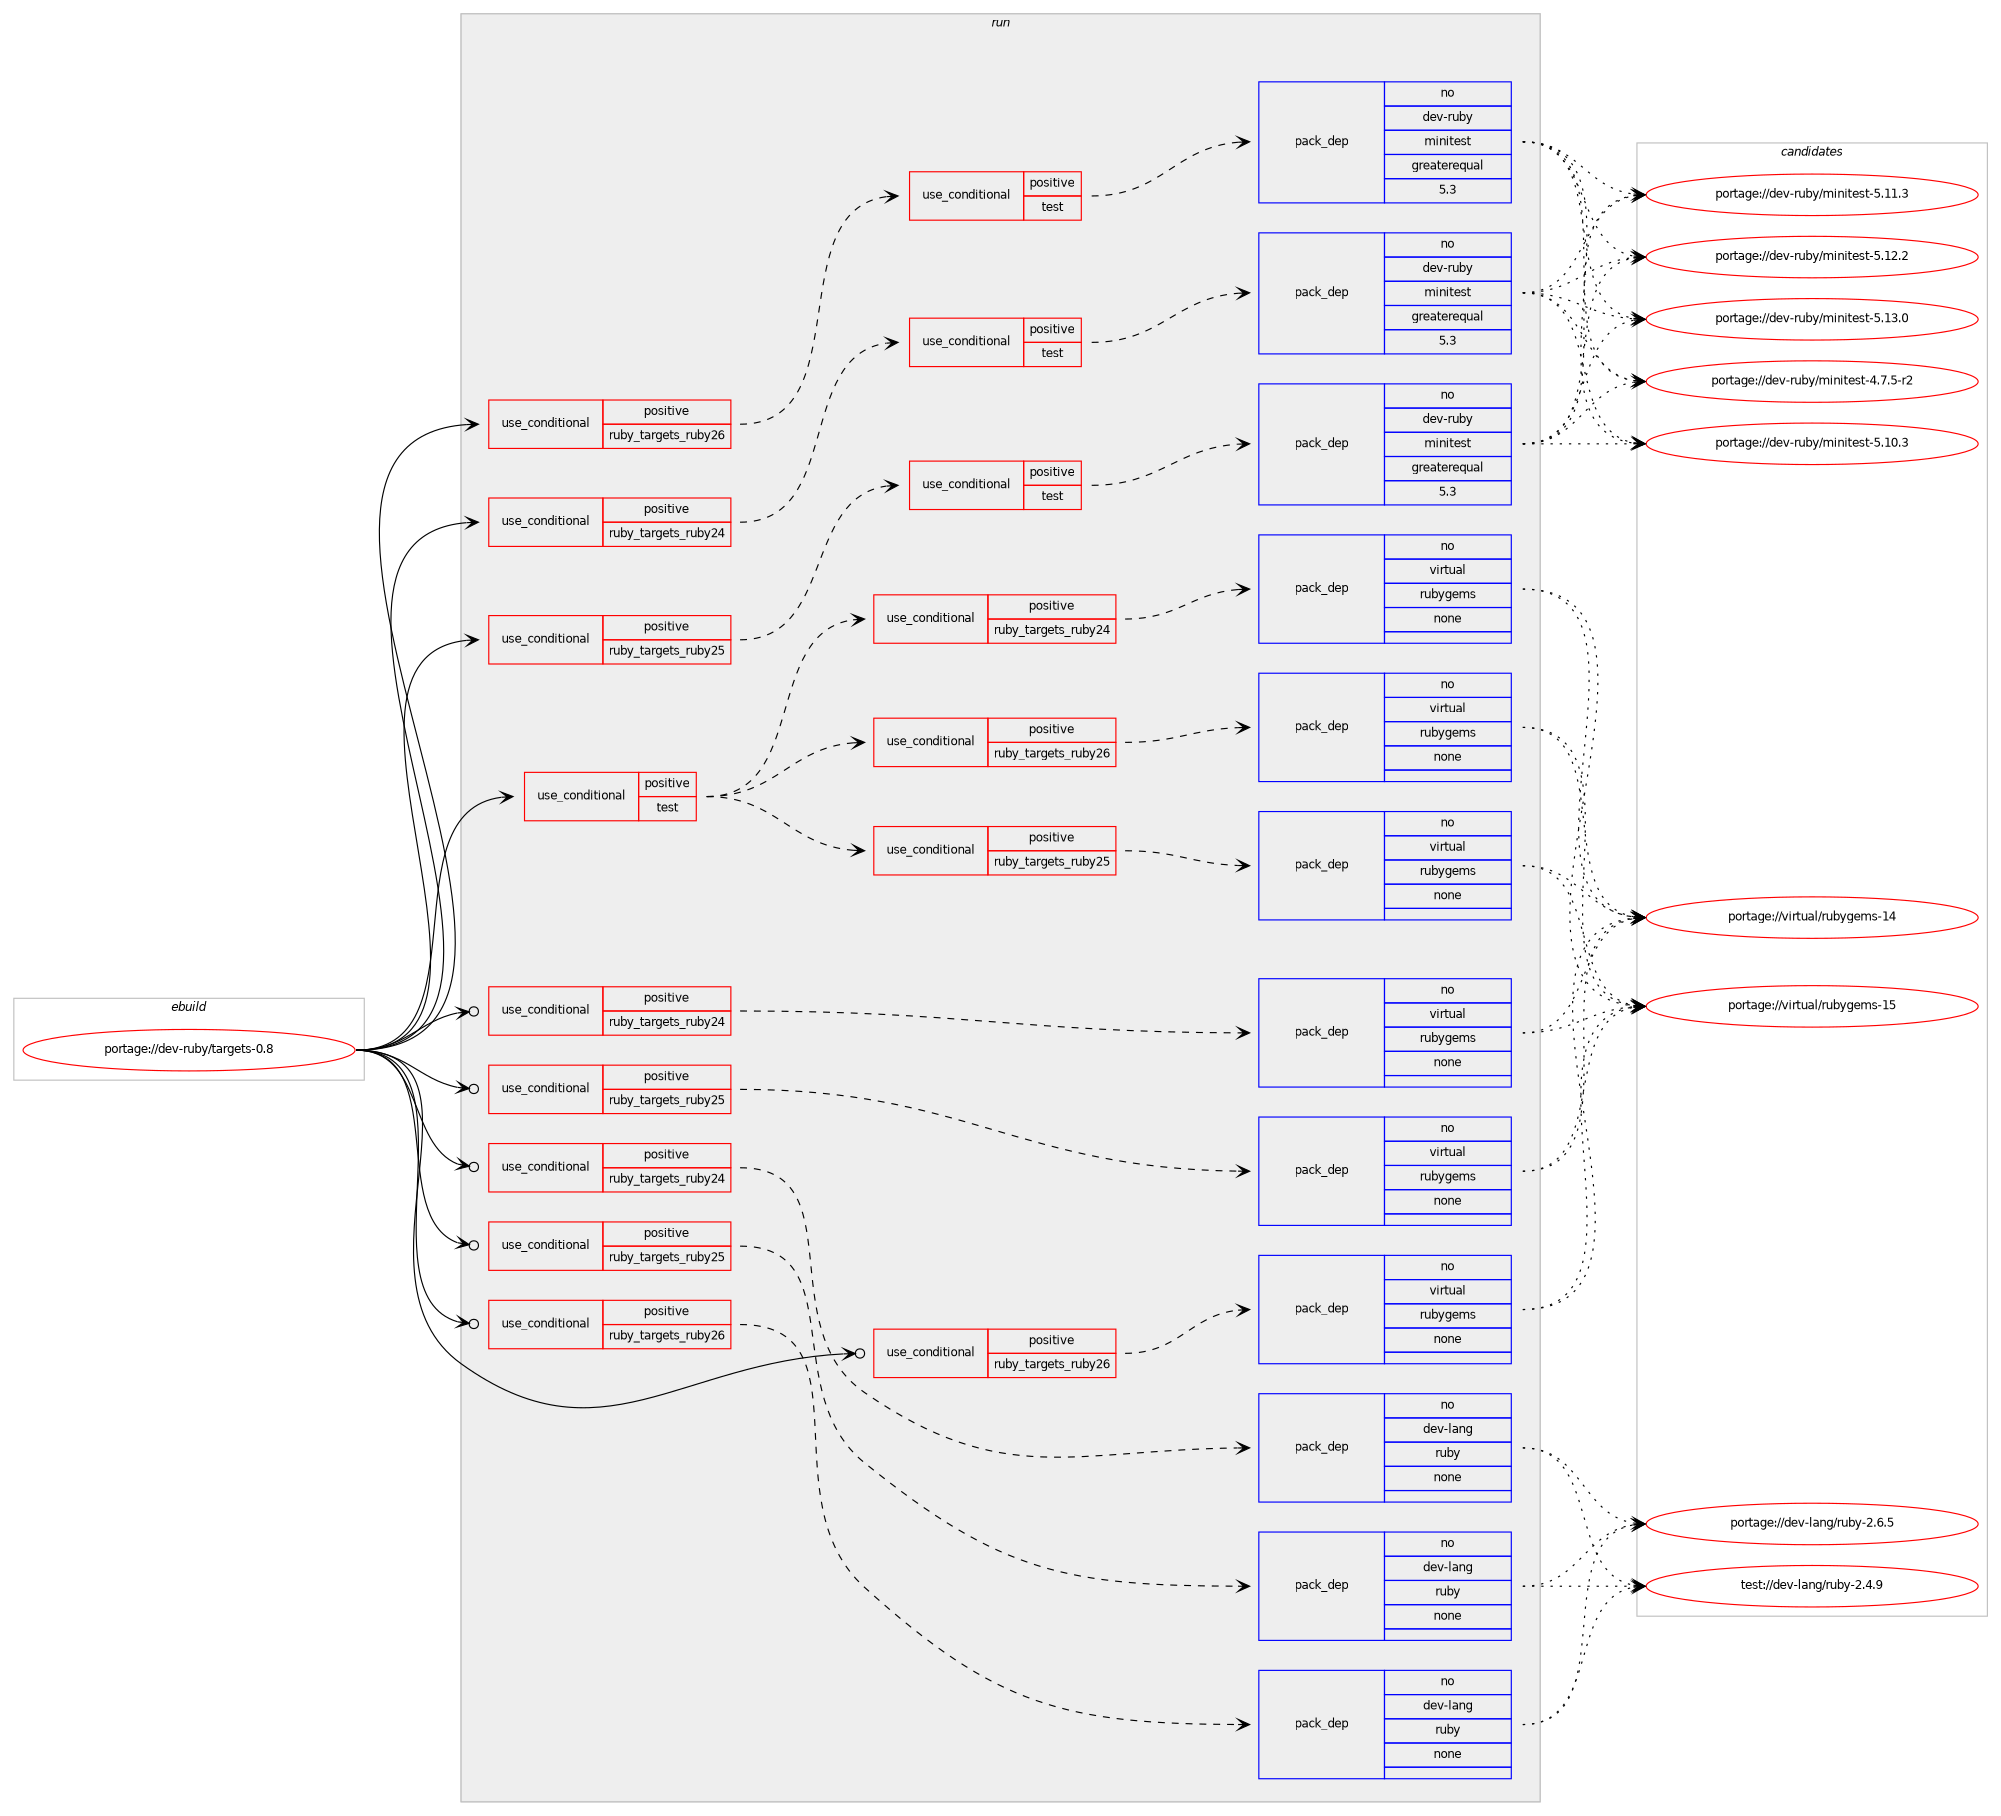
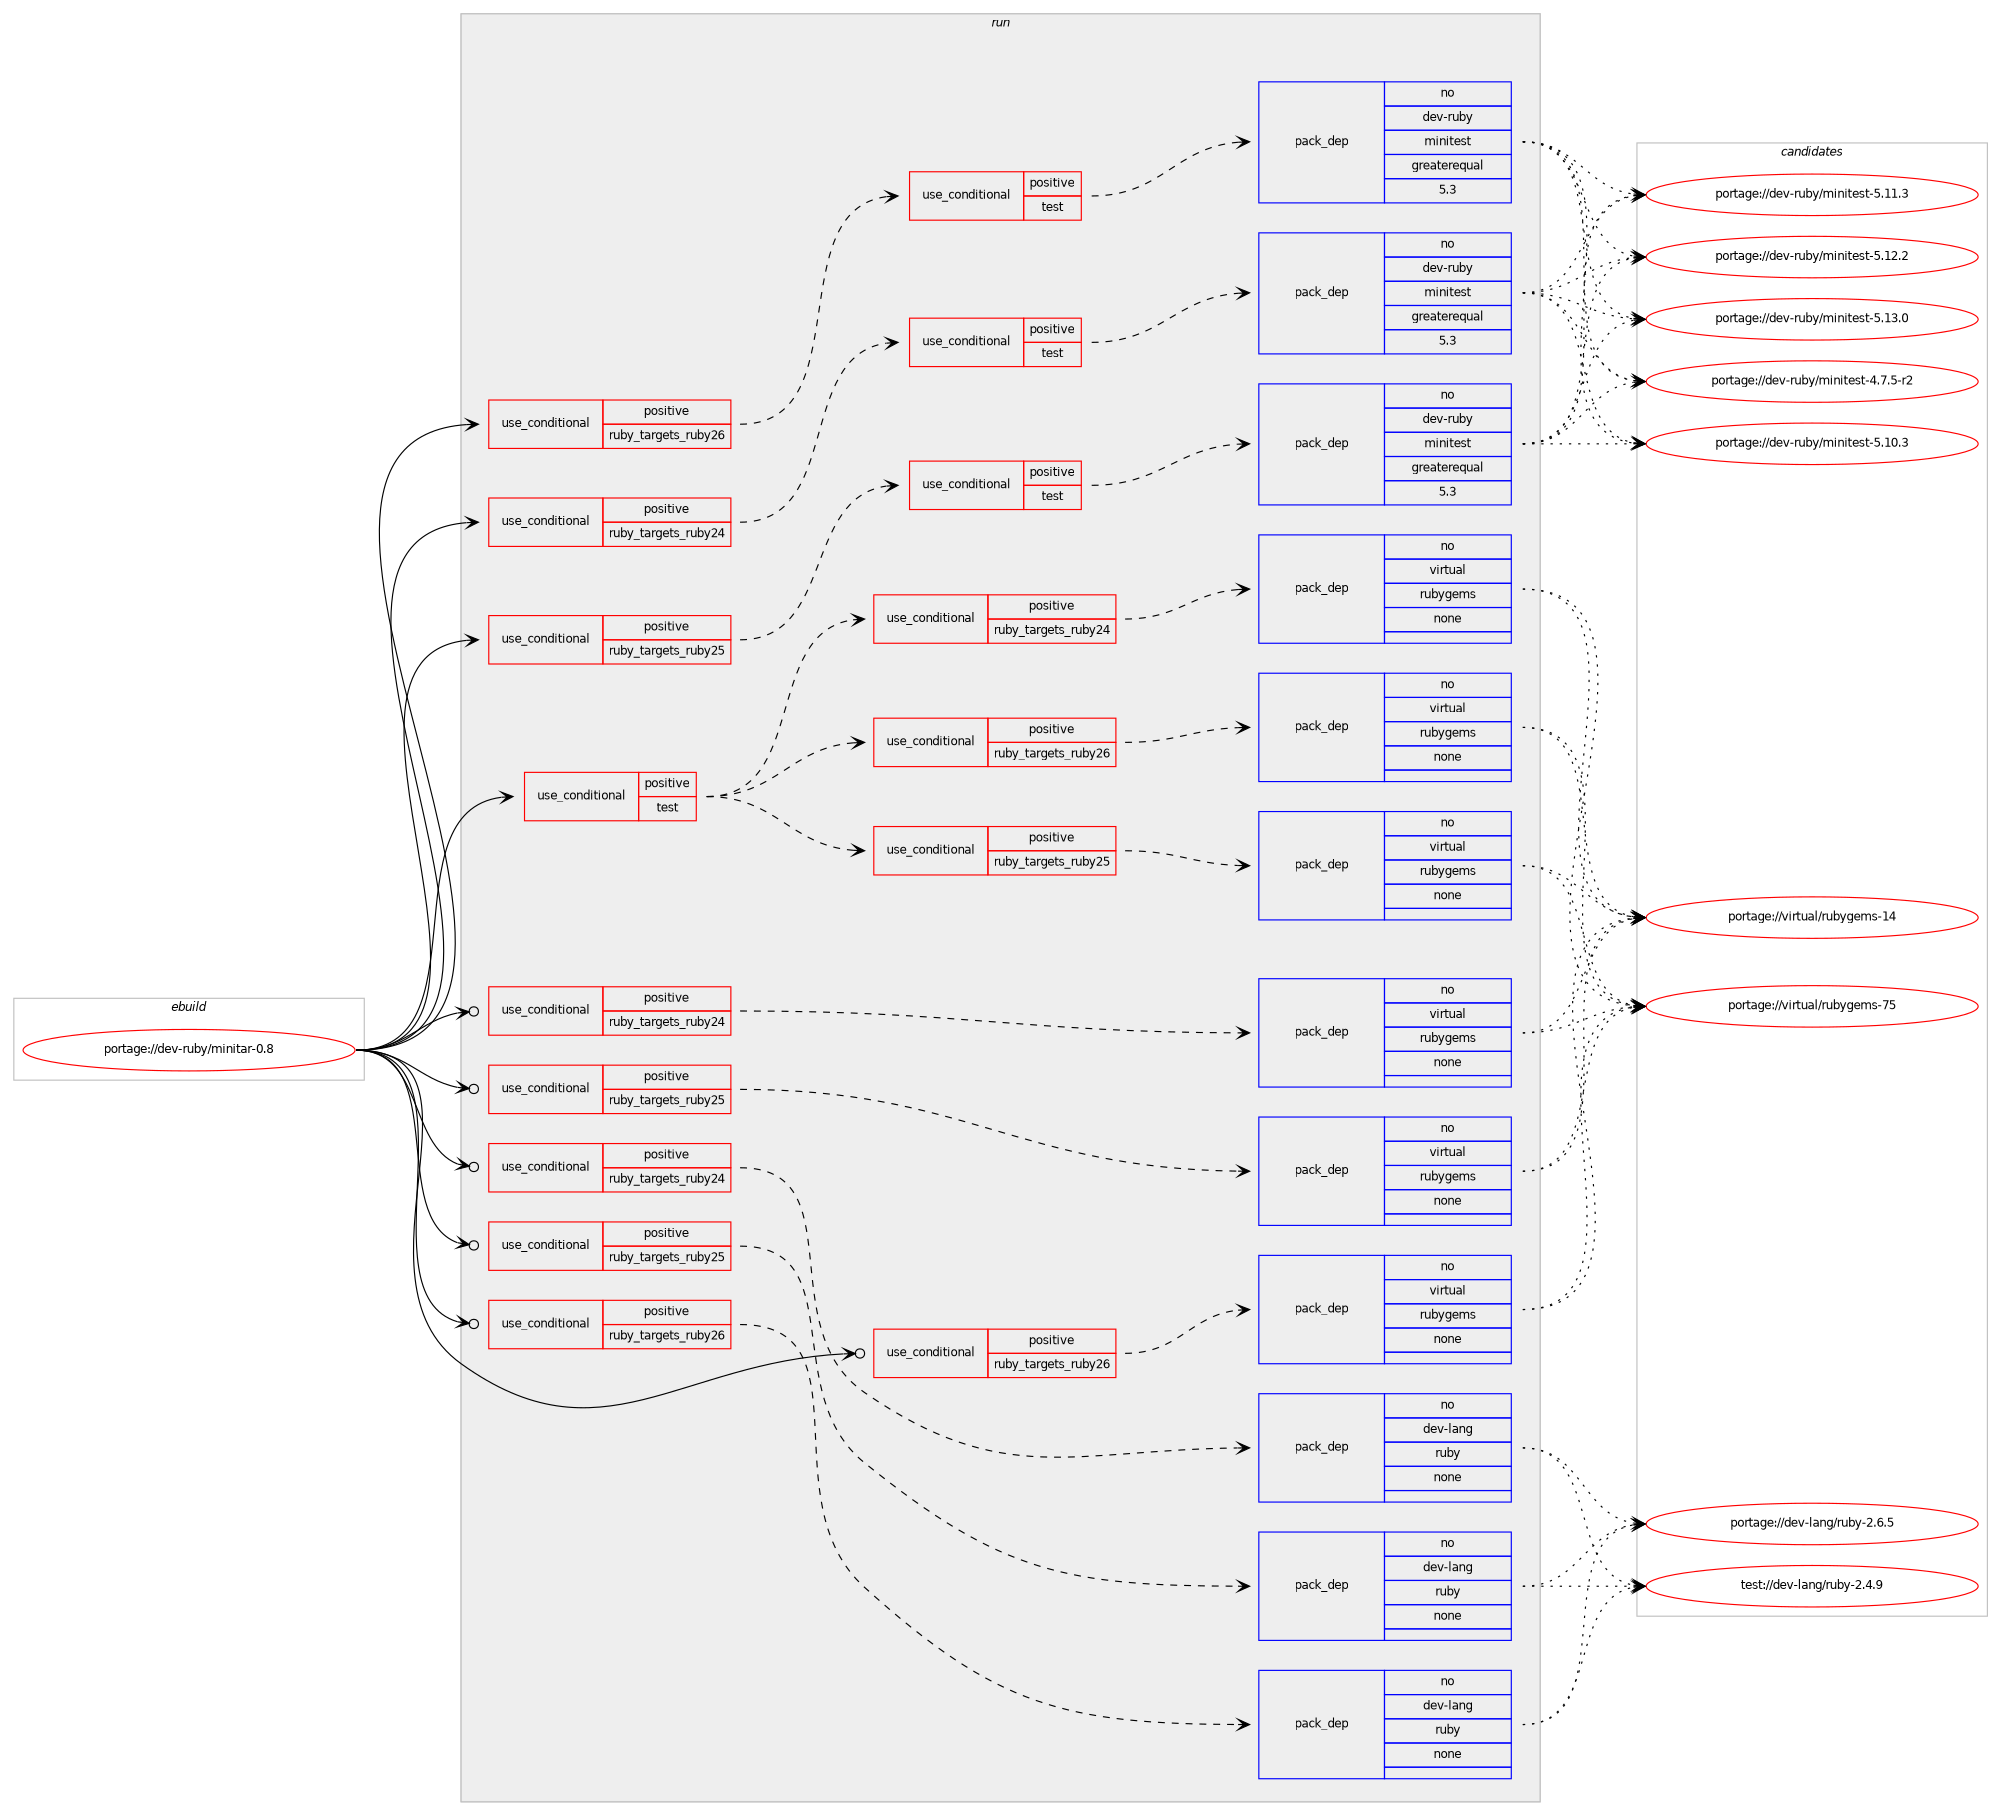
node "portage://virtual/rubygems-15": label "portage://virtual/rubygems-15" -> "portage://virtual/rubygems-75"
node "portage://dev-ruby/targets-0.8": label "portage://dev-ruby/targets-0.8" -> "portage://dev-ruby/minitar-0.8"
